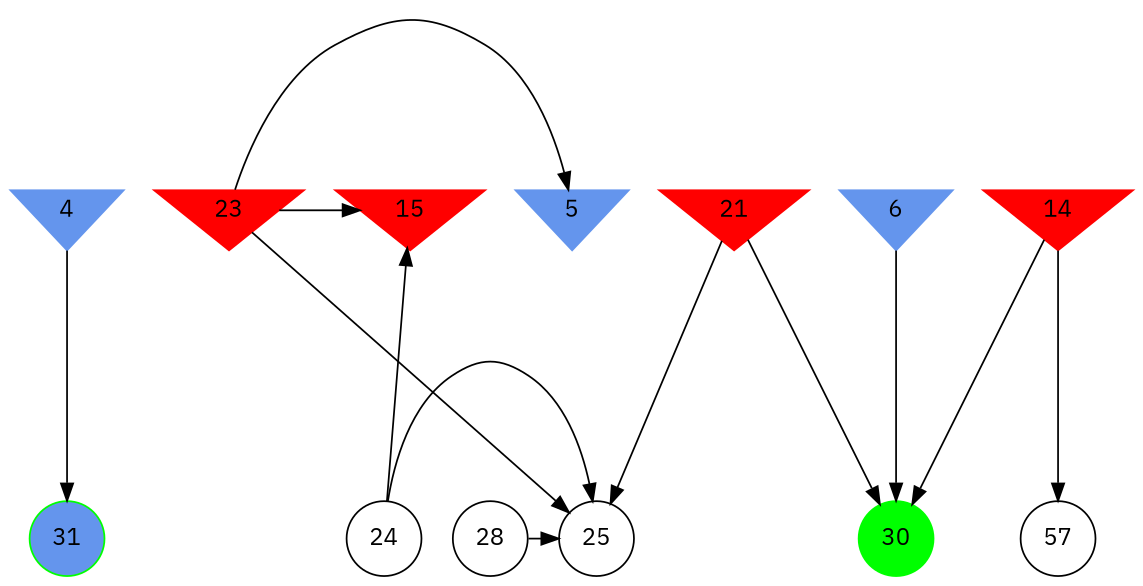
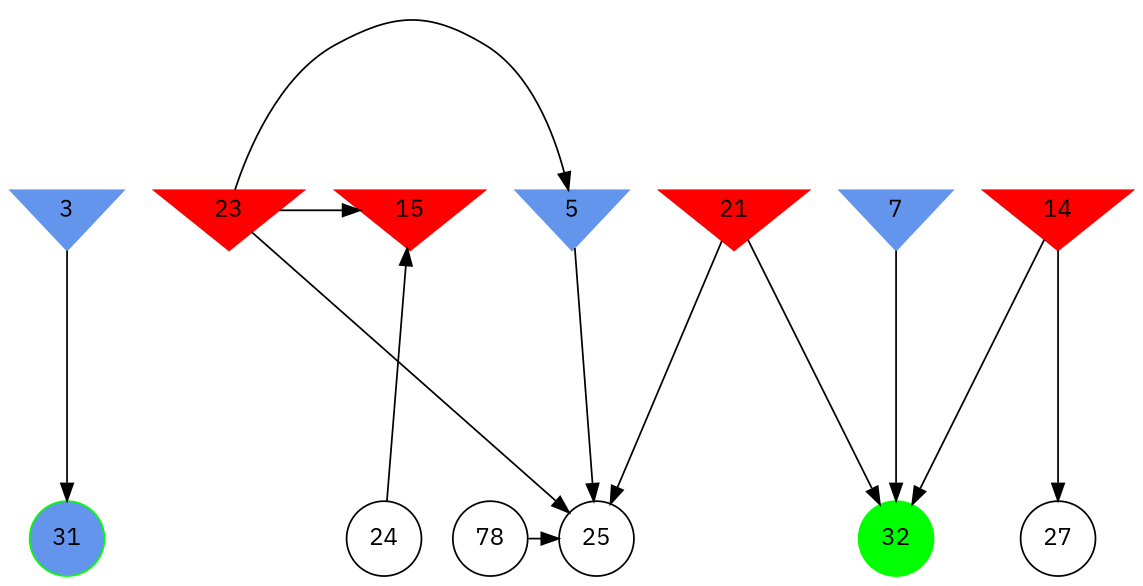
node "4": label "4" -> "3"
node "6": label "6" -> "7"
edge "24" -> "25": now "5" -> "25"
node "28": label "28" -> "78"
node "30": label "30" -> "32"
node "57": label "57" -> "27"
